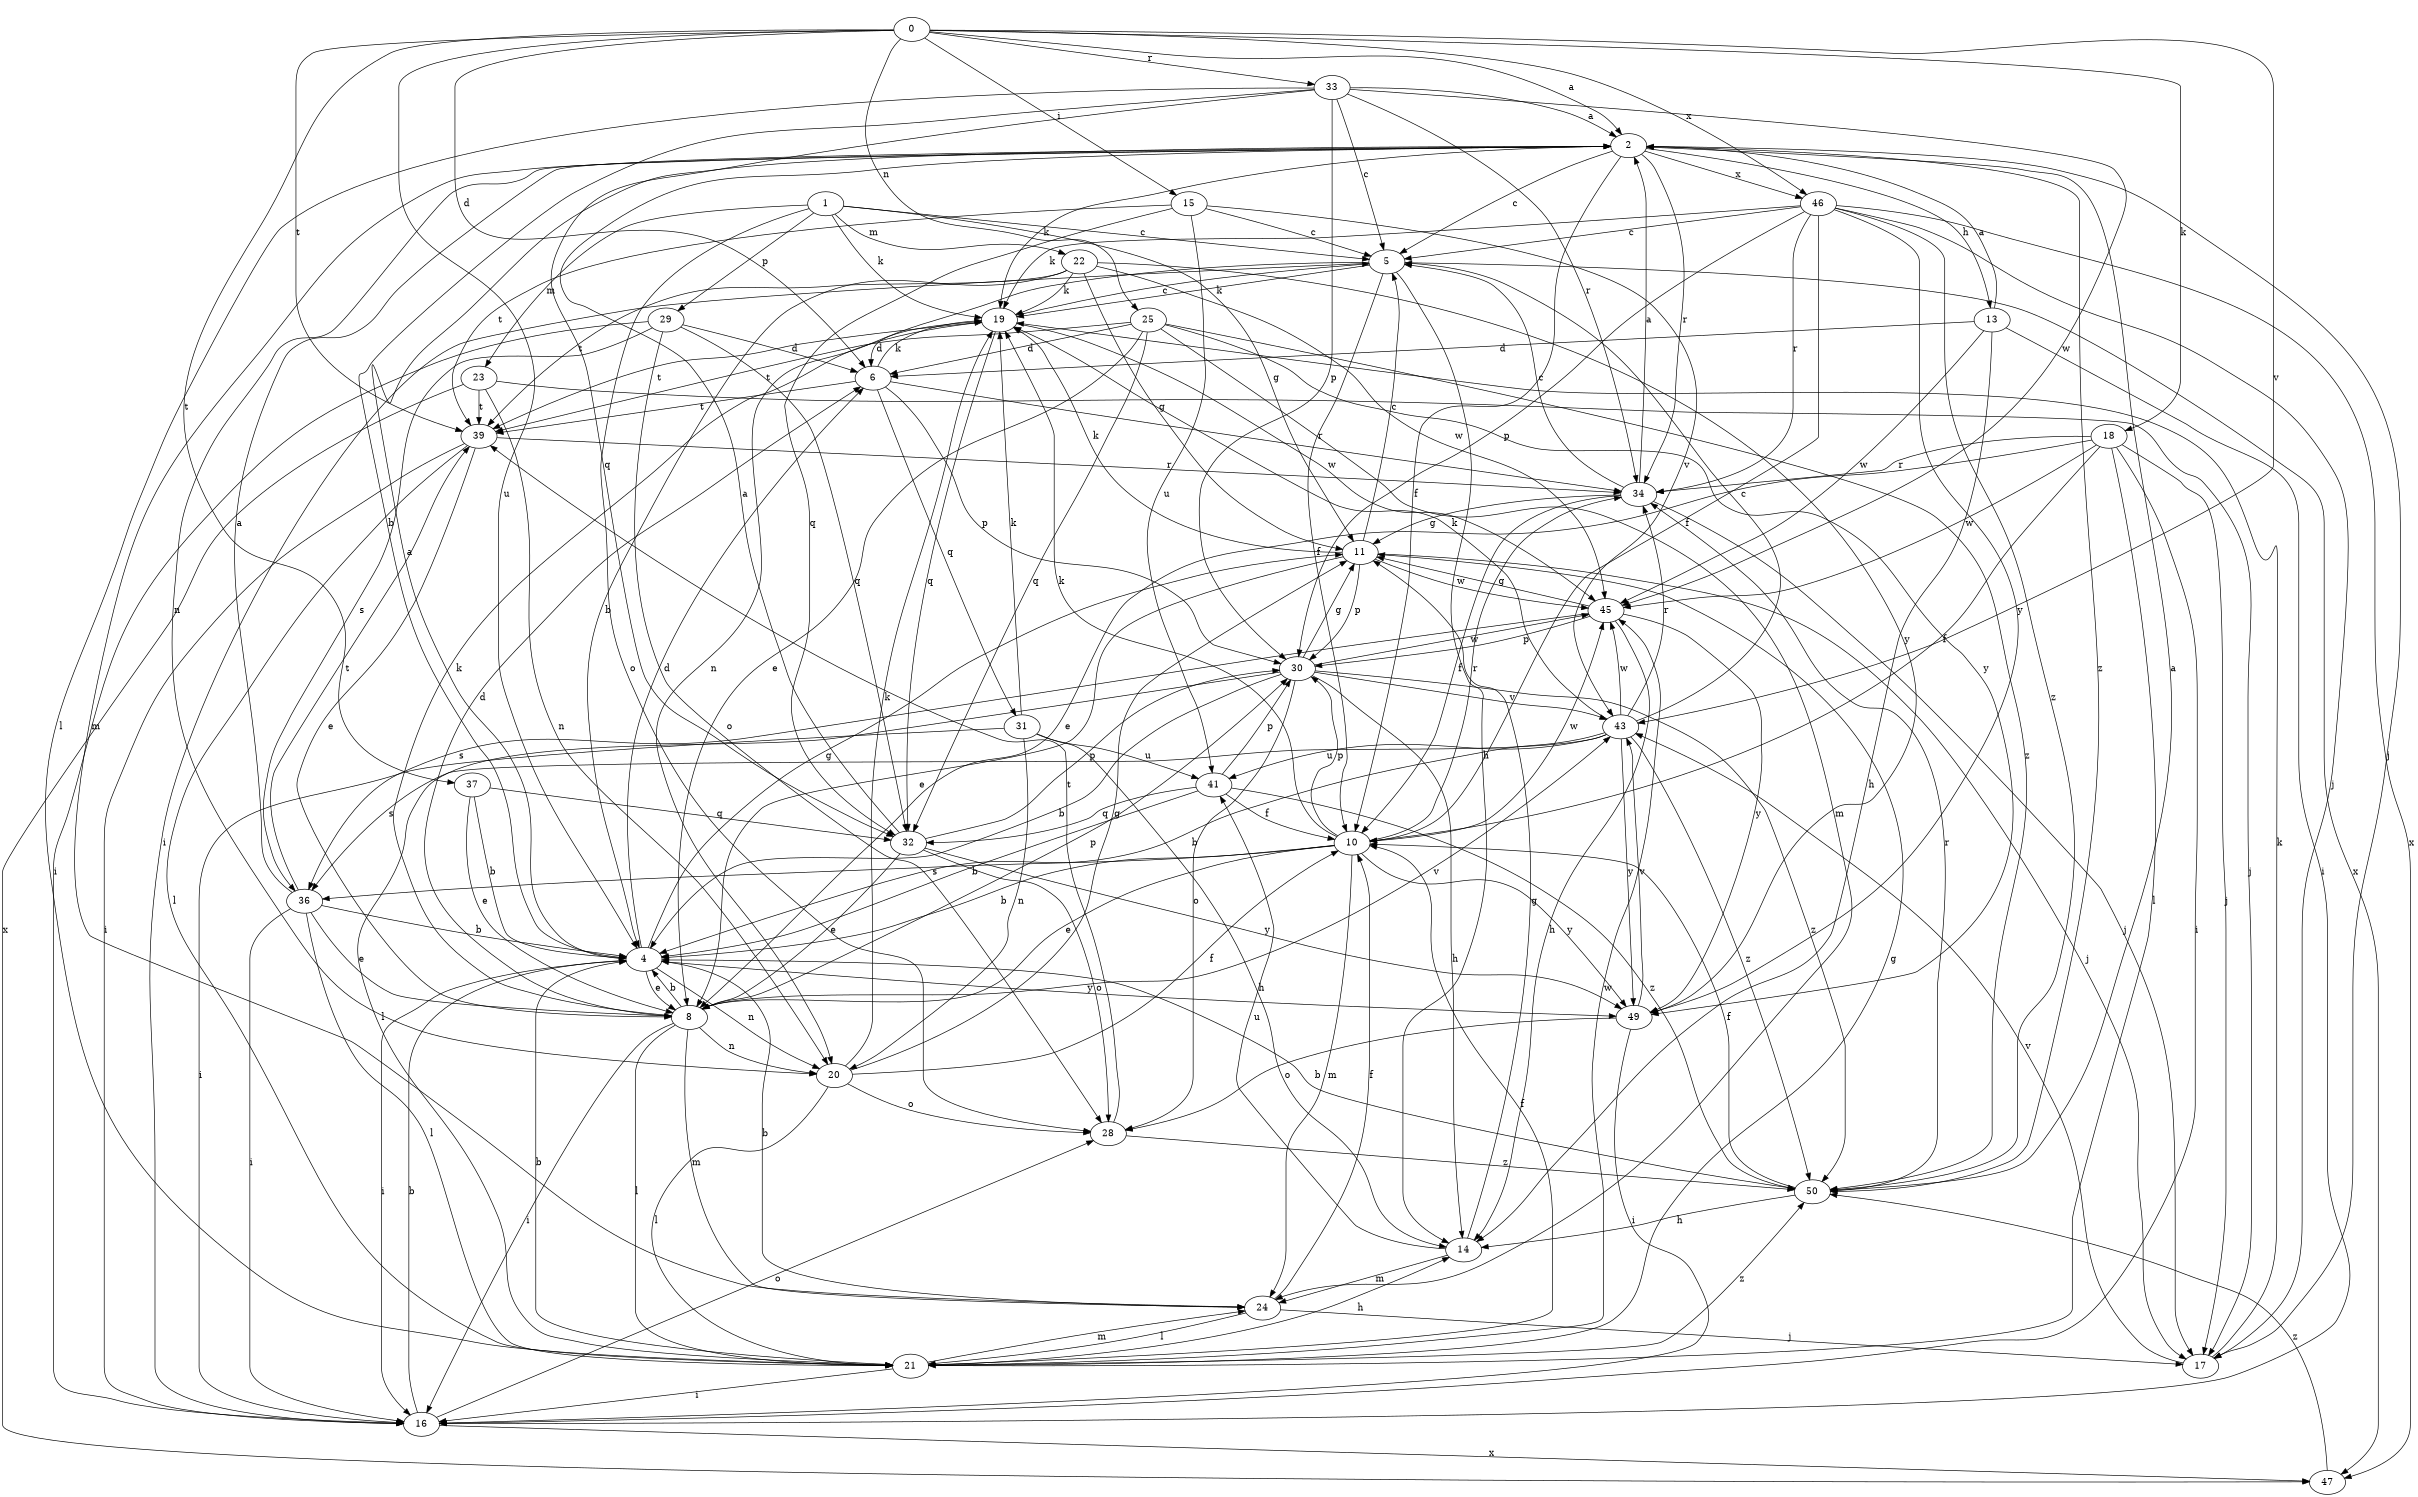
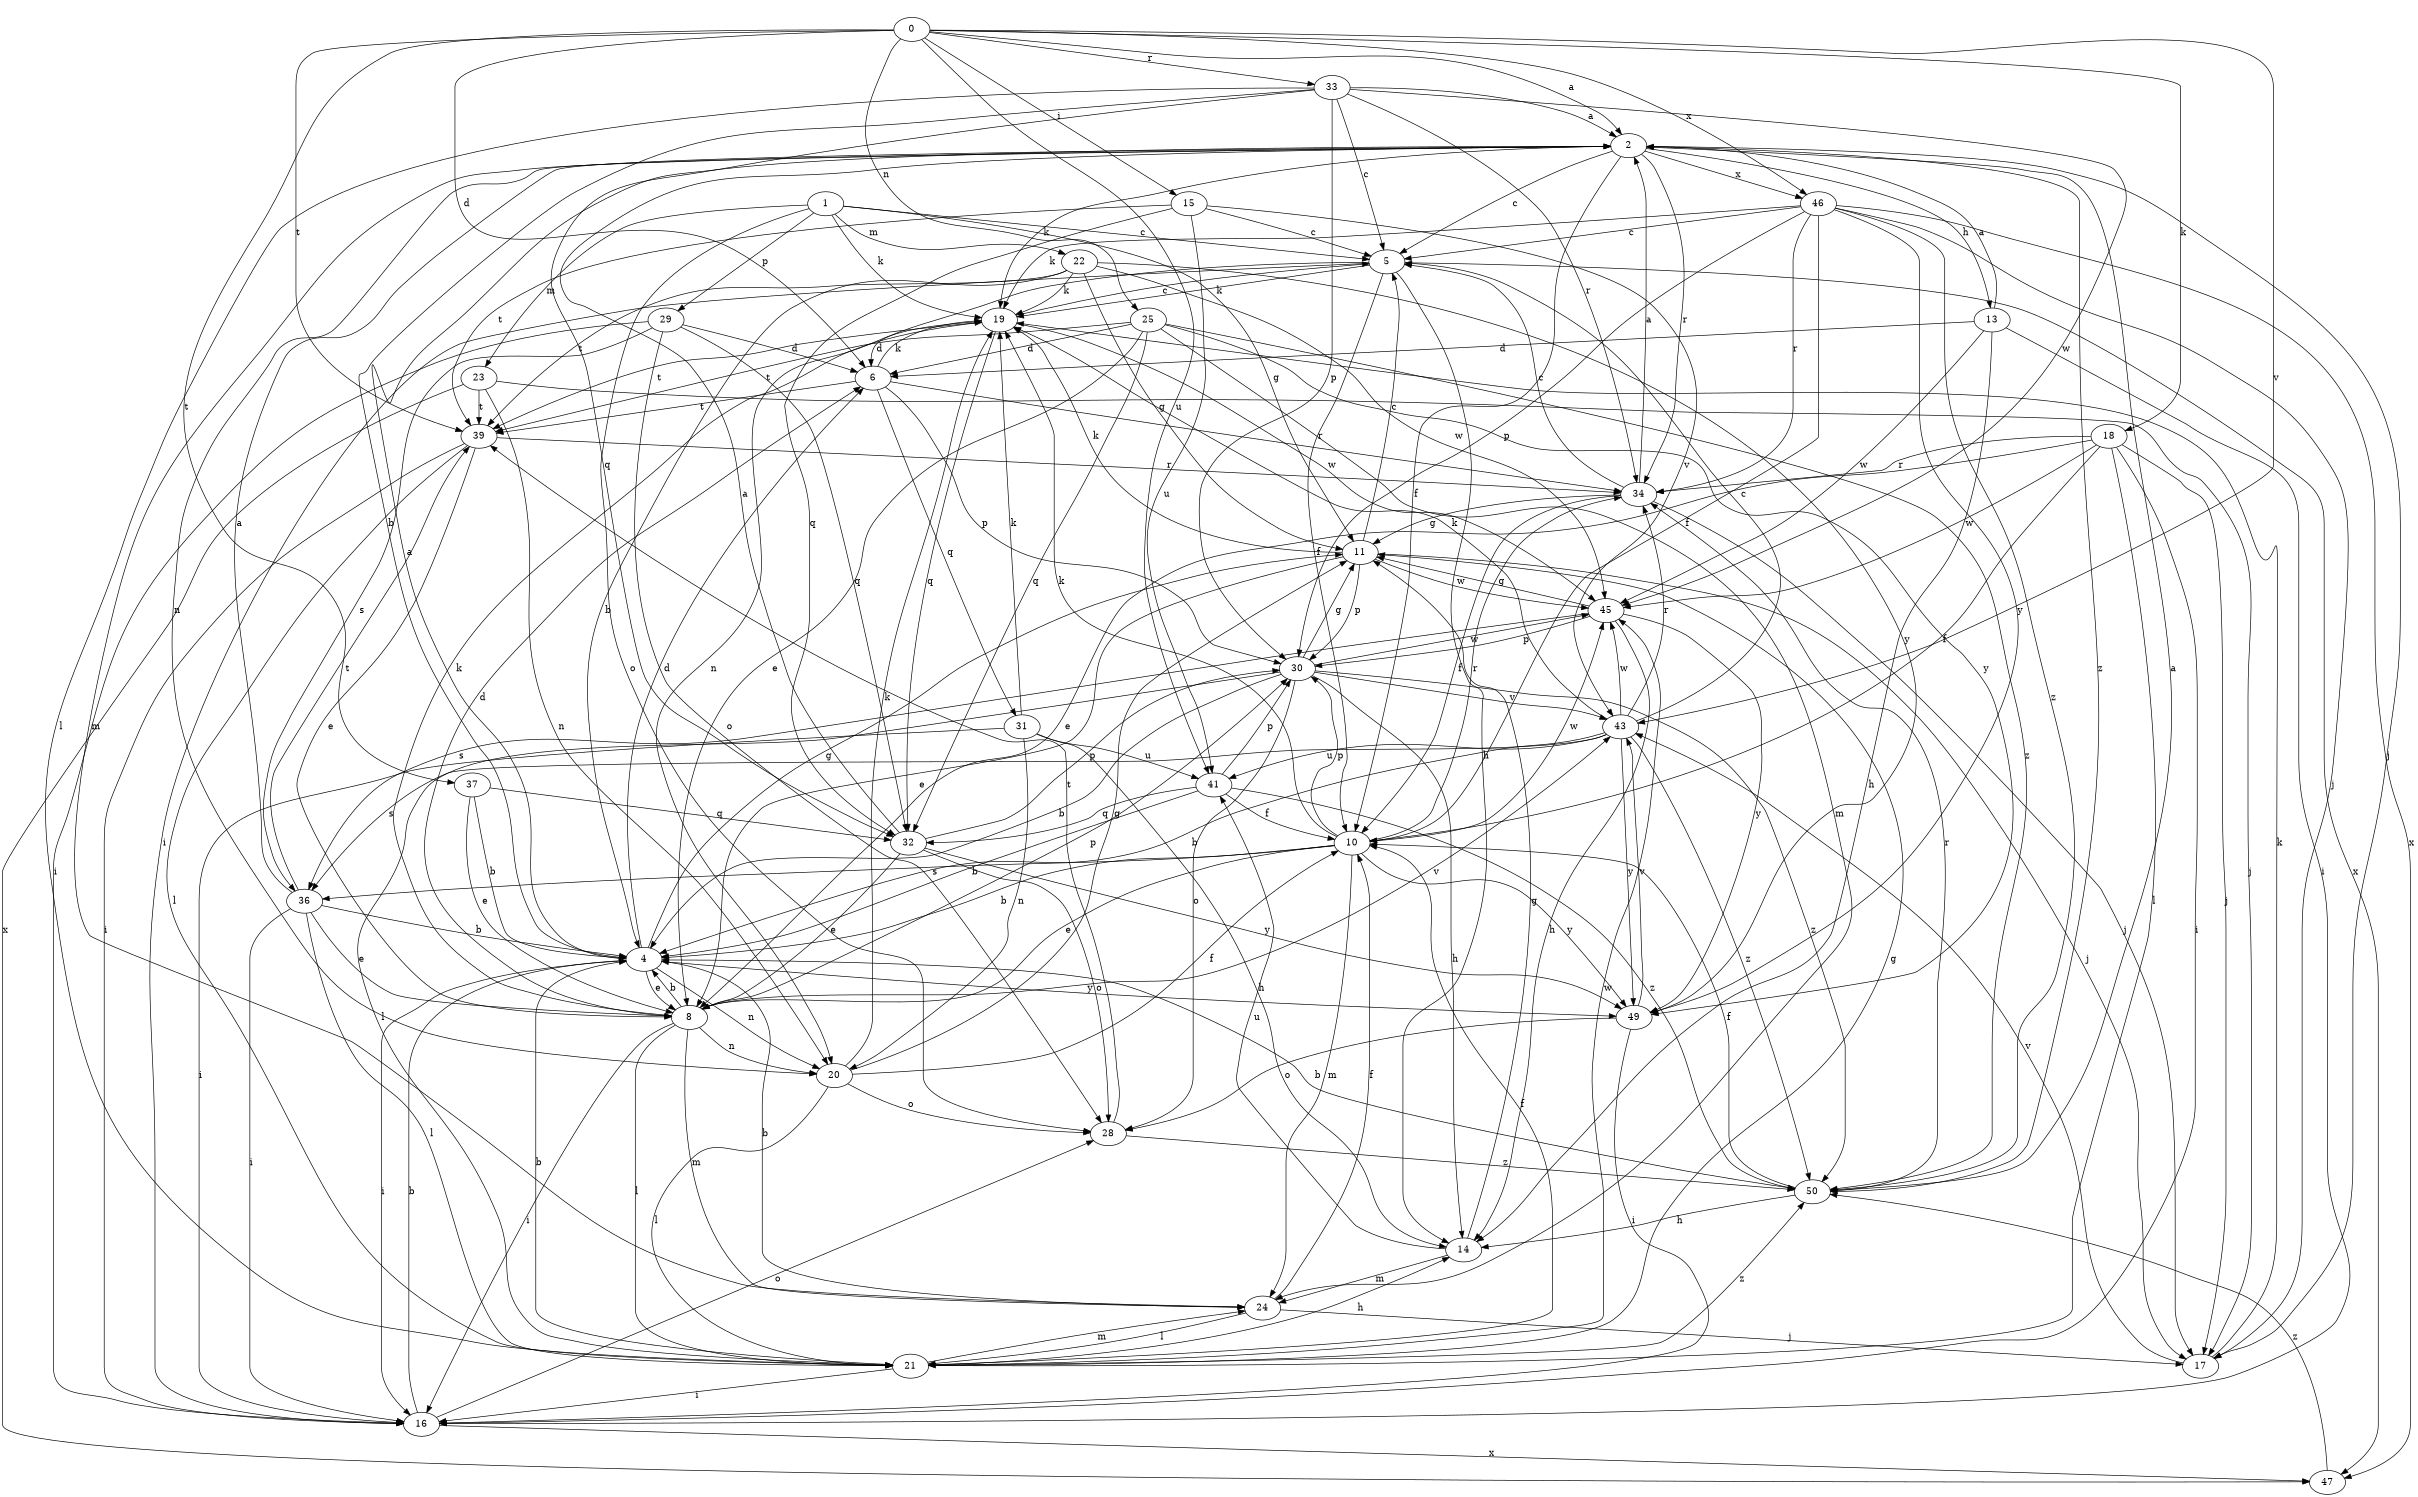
edge "0" -> "4": now "0" -> "41"
